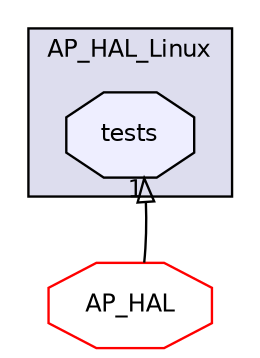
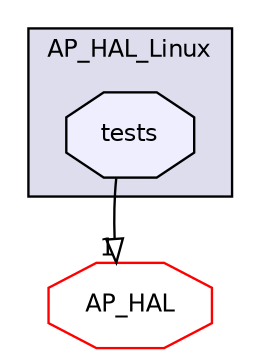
edge "AP_HAL" -> "tests": reversed
